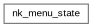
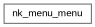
node "nk_menu_state": label "nk_menu_state" -> "nk_menu_menu"
